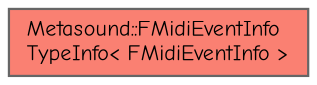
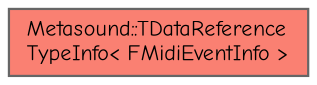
node "Metasound::FMidiEventInfo TypeInfo< FMidiEventInfo >": label "Metasound::FMidiEventInfo TypeInfo< FMidiEventInfo >" -> "Metasound::TDataReference TypeInfo< FMidiEventInfo >"
